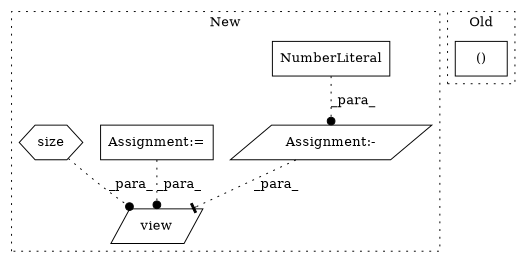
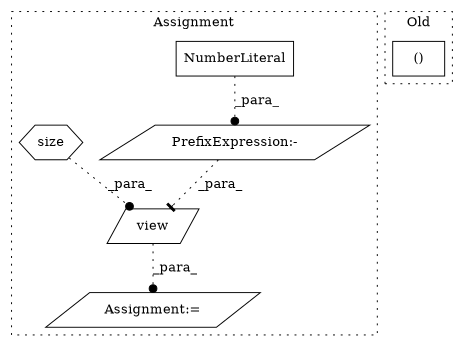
cluster "New": label "New" -> "Assignment"
node "Assignment:=": shape box -> parallelogram
node "Assignment:-": label "Assignment:-" -> "PrefixExpression:-"
edge "Assignment:=" -> "view": reversed
